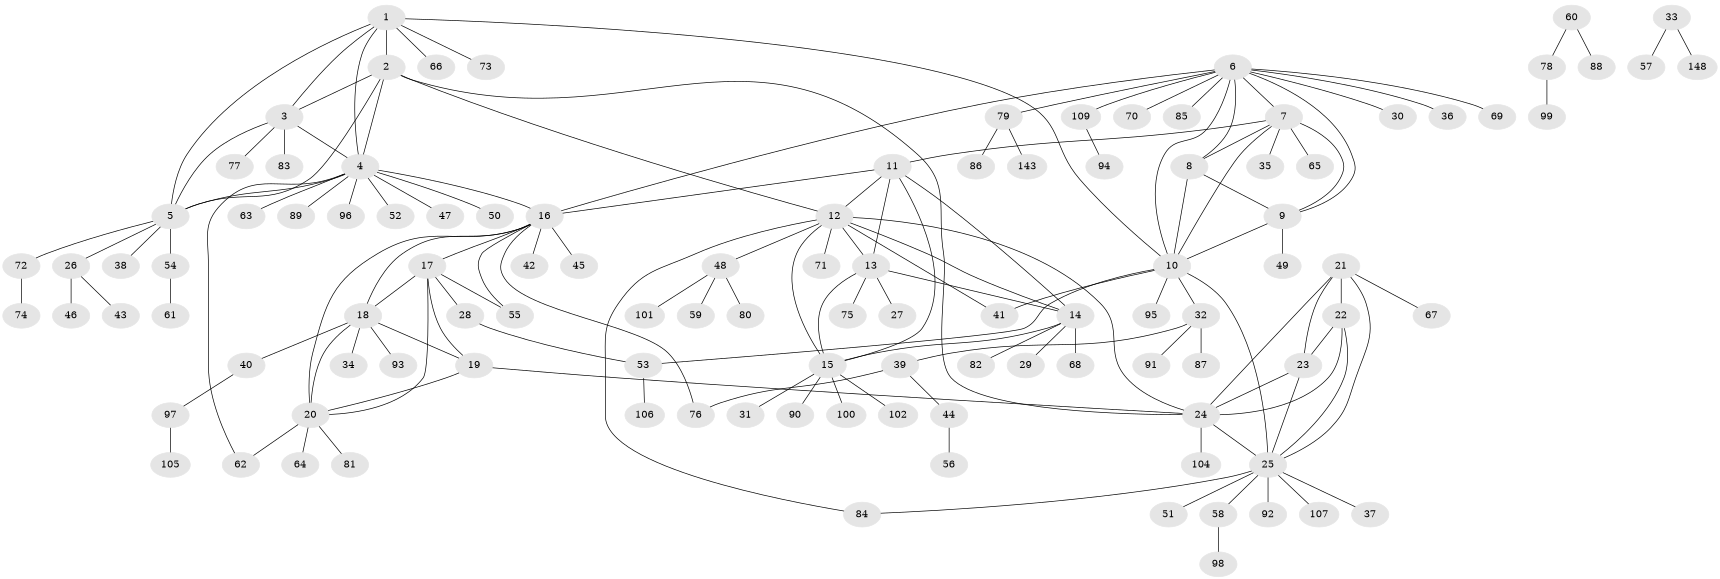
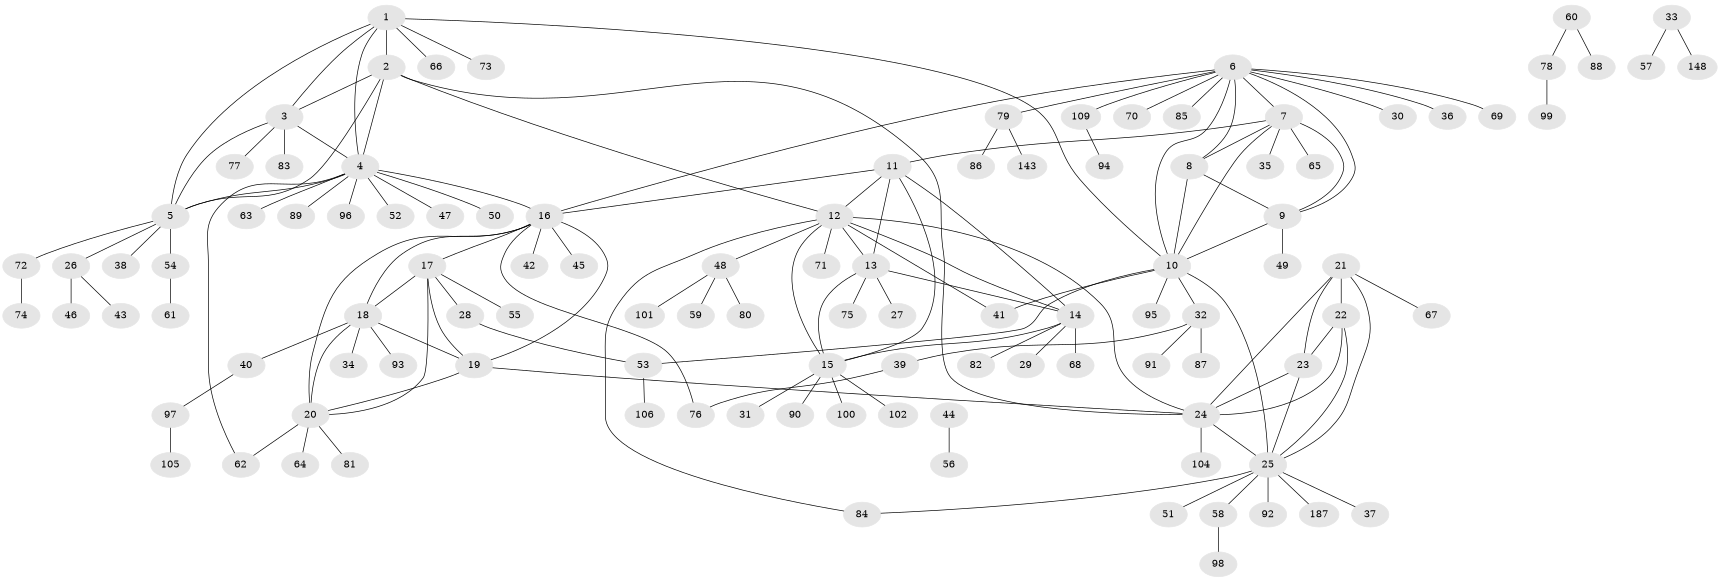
edge "16" -- "55": now "16" -- "19"
edge "39" -- "44": removed
node "107": label "107" -> "187"
